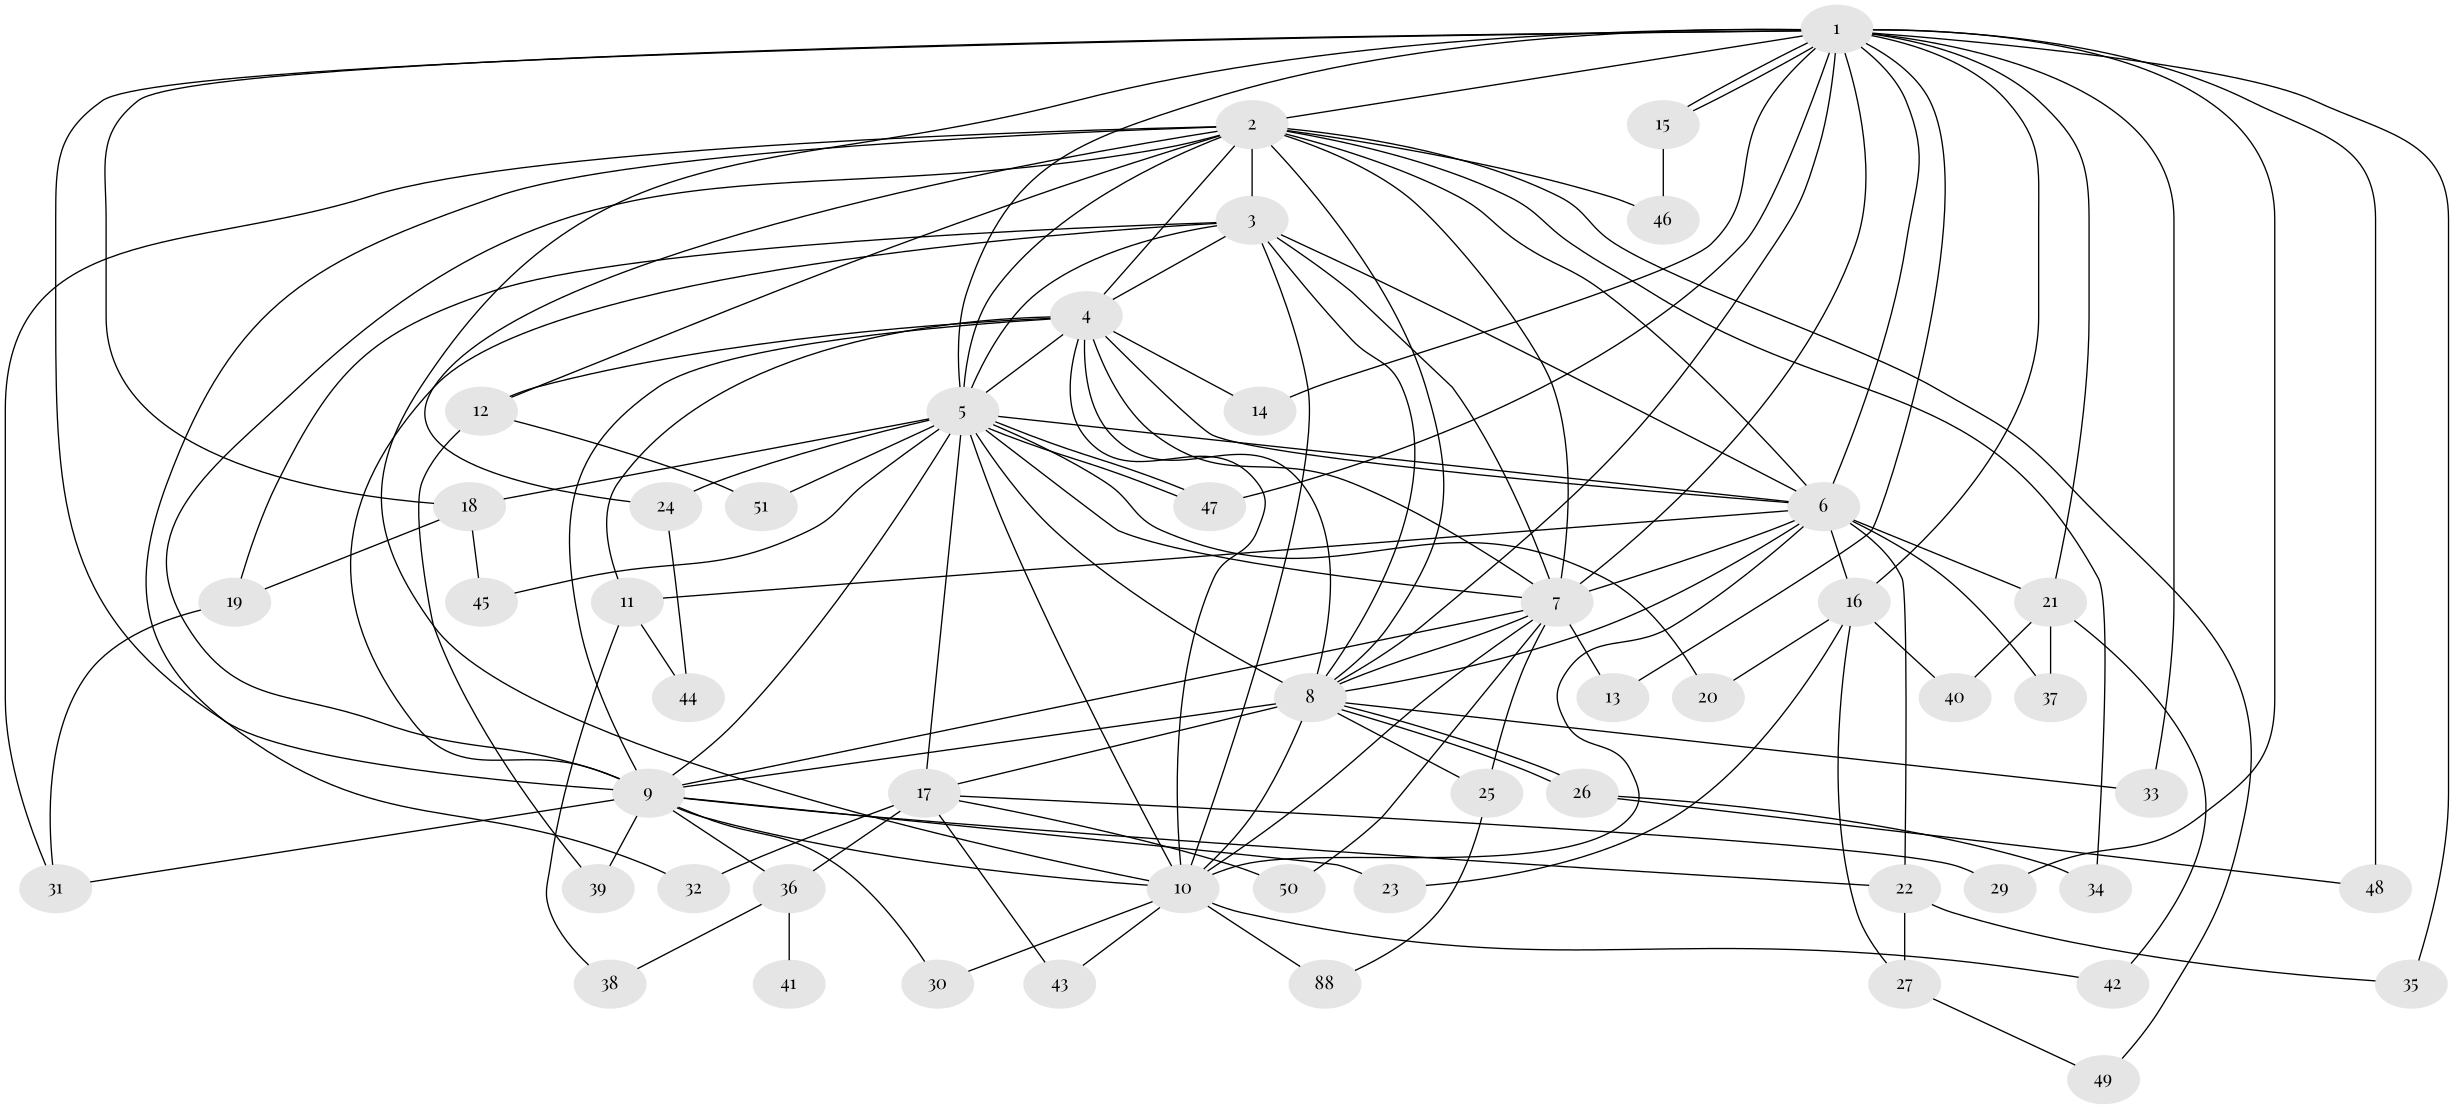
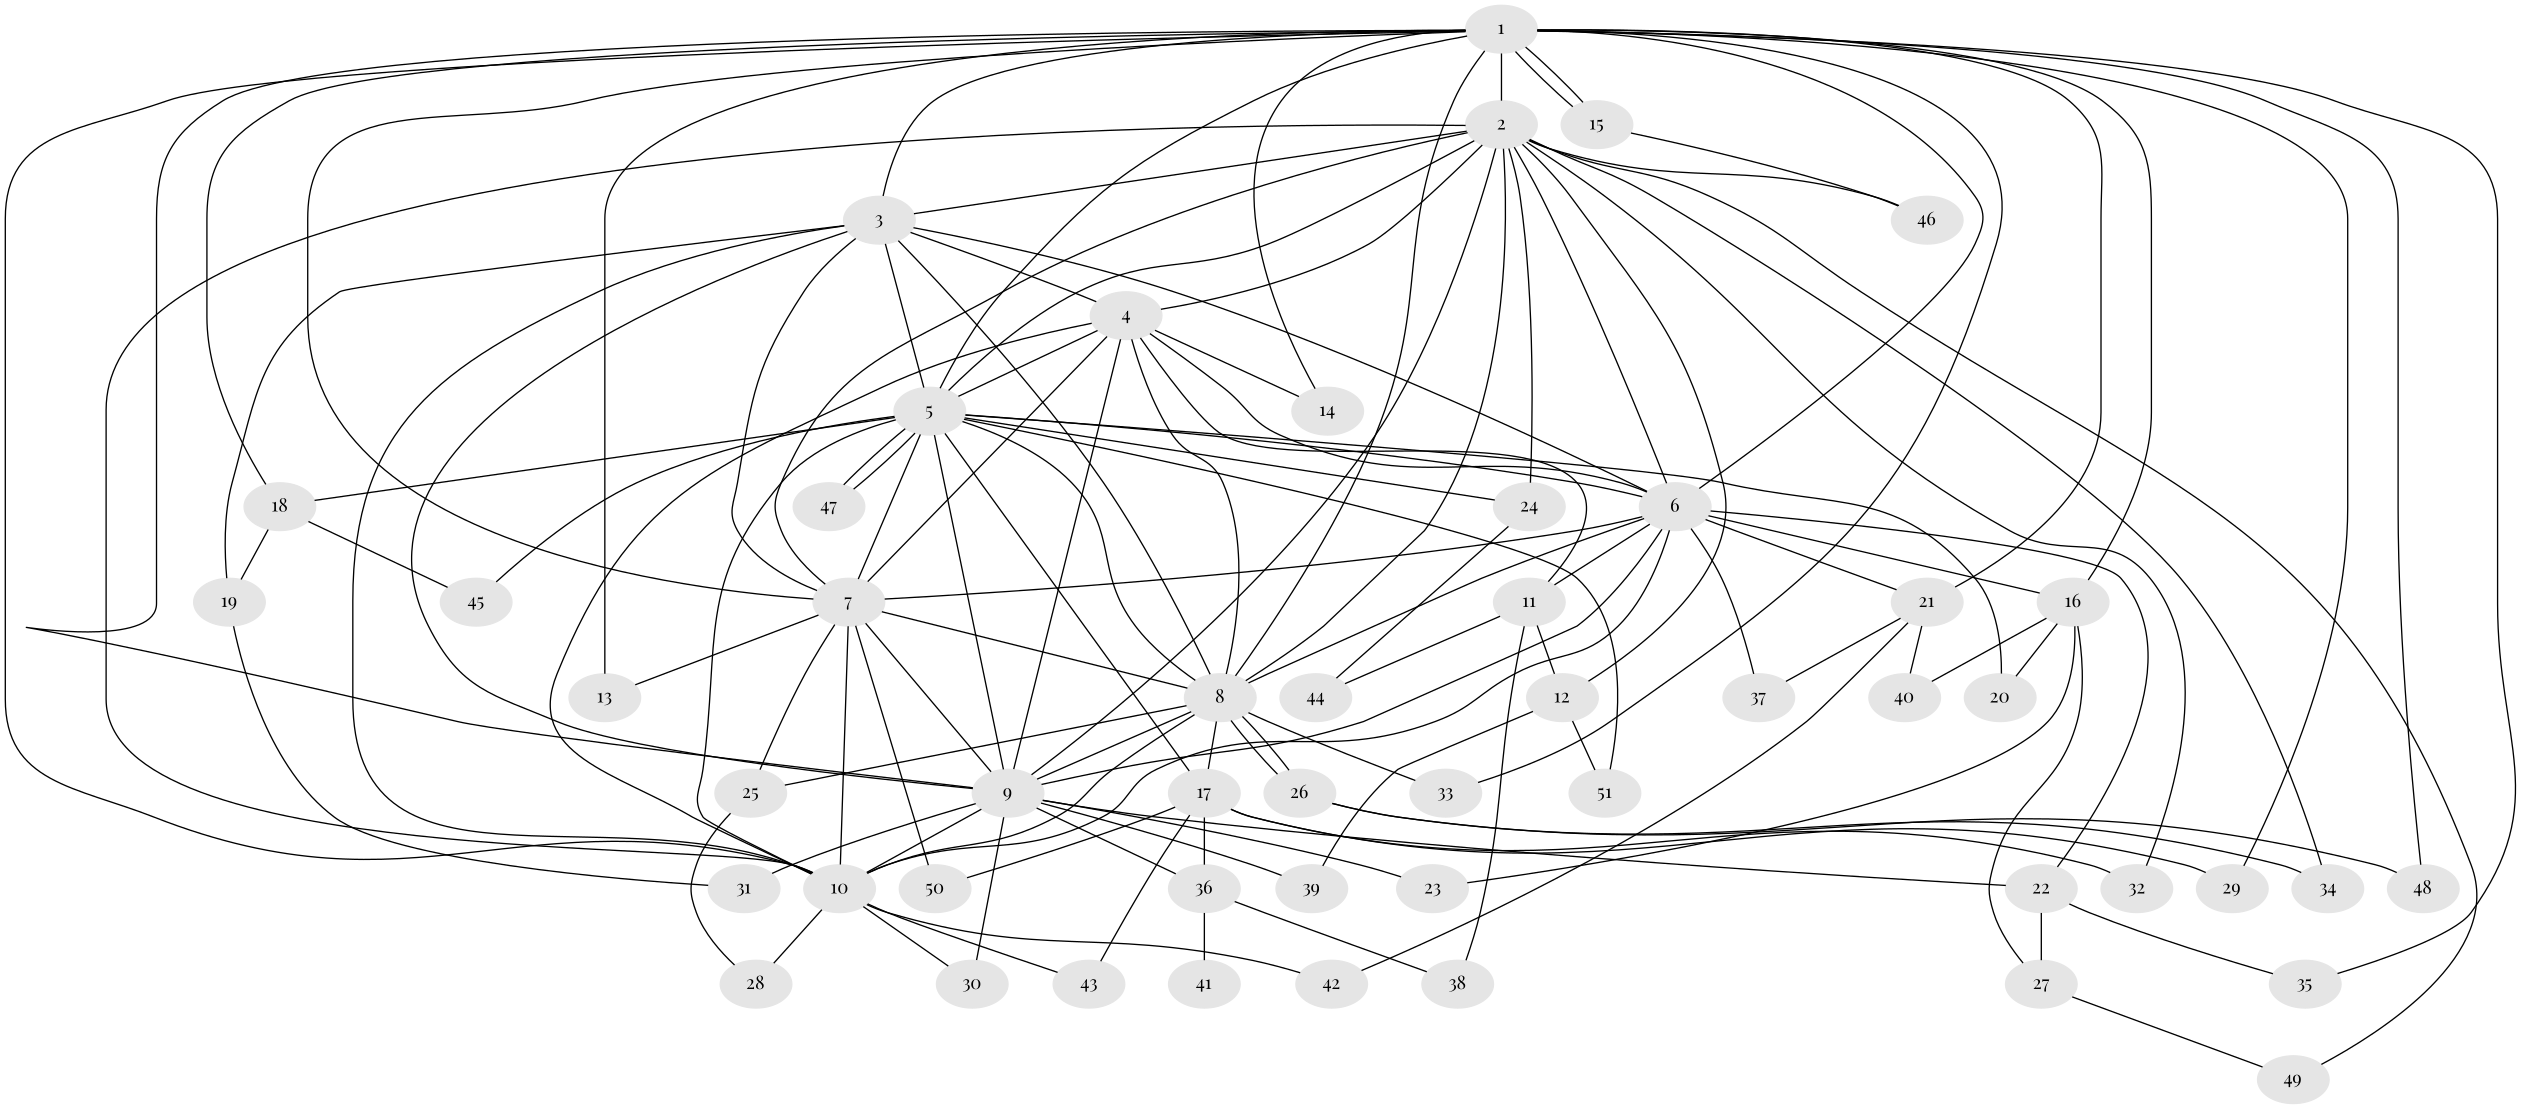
edge "2" -- "31": now "2" -- "10"
edge "4" -- "12": now "11" -- "12"
edge "1" -- "47": now "1" -- "3"
edge "6" -- "9": added
node "88": label "88" -> "28"
